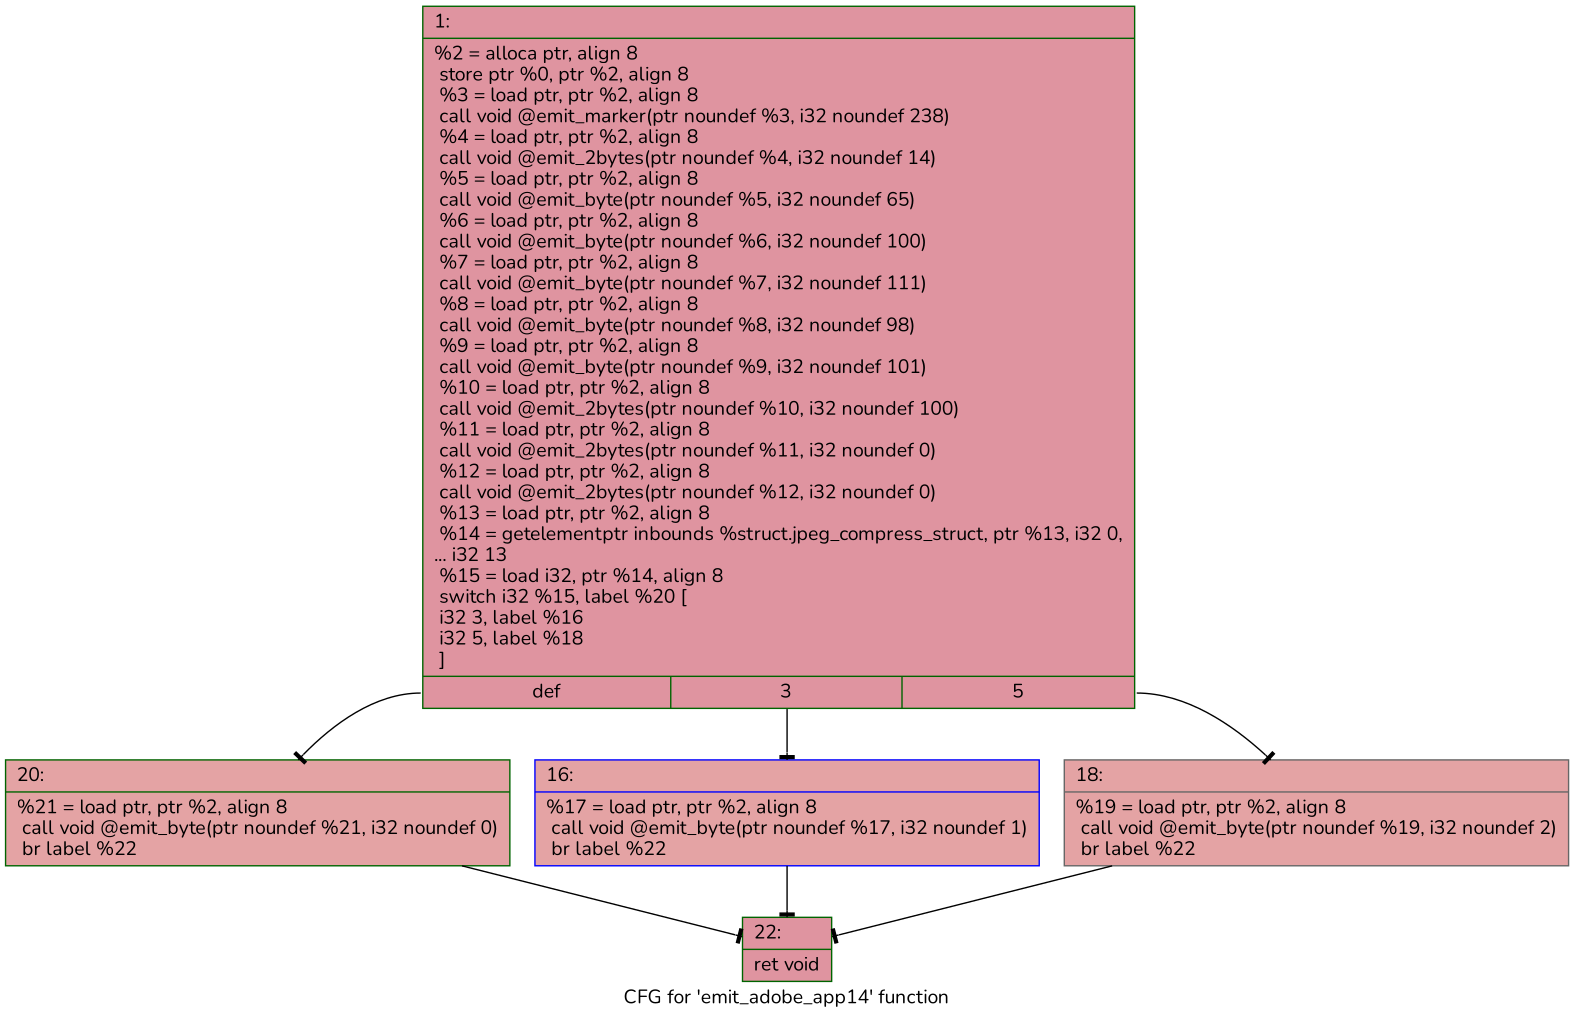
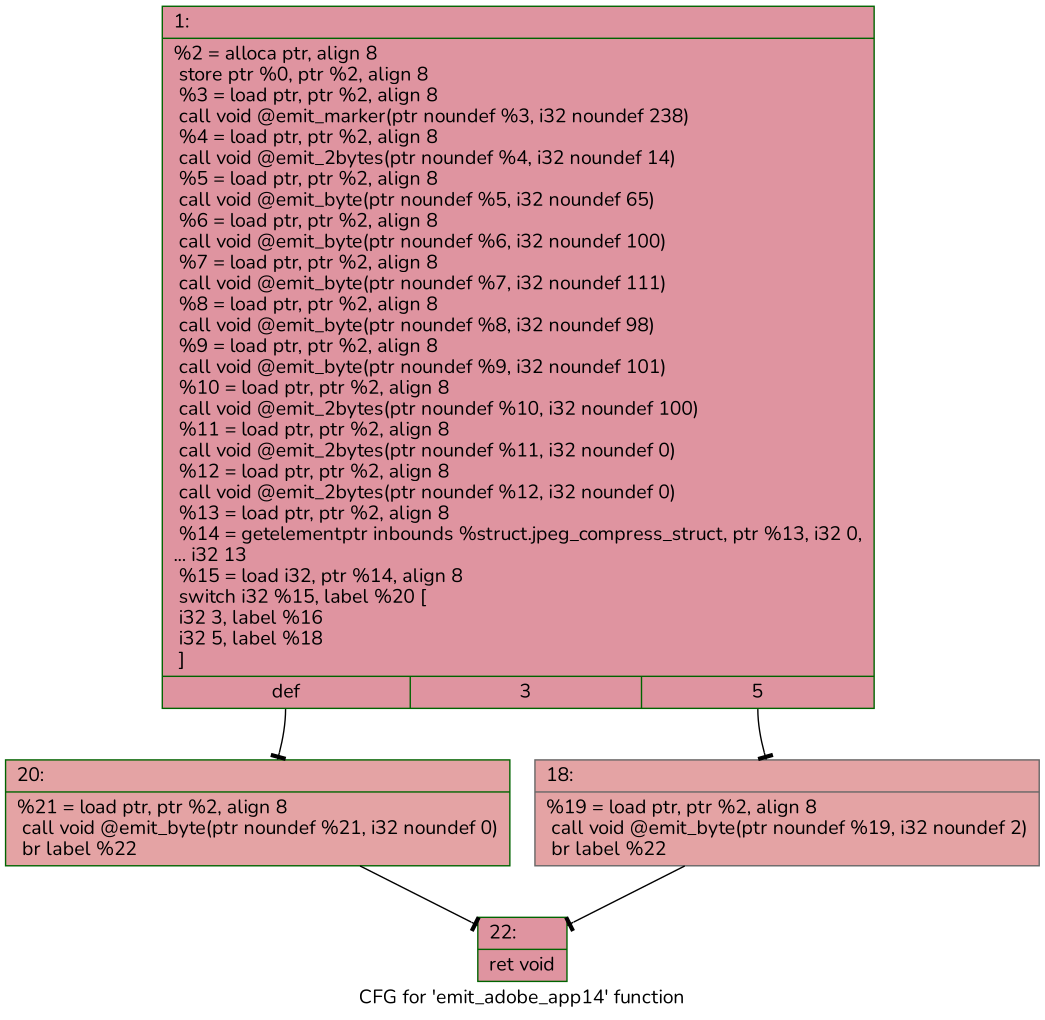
node "16:": removed
